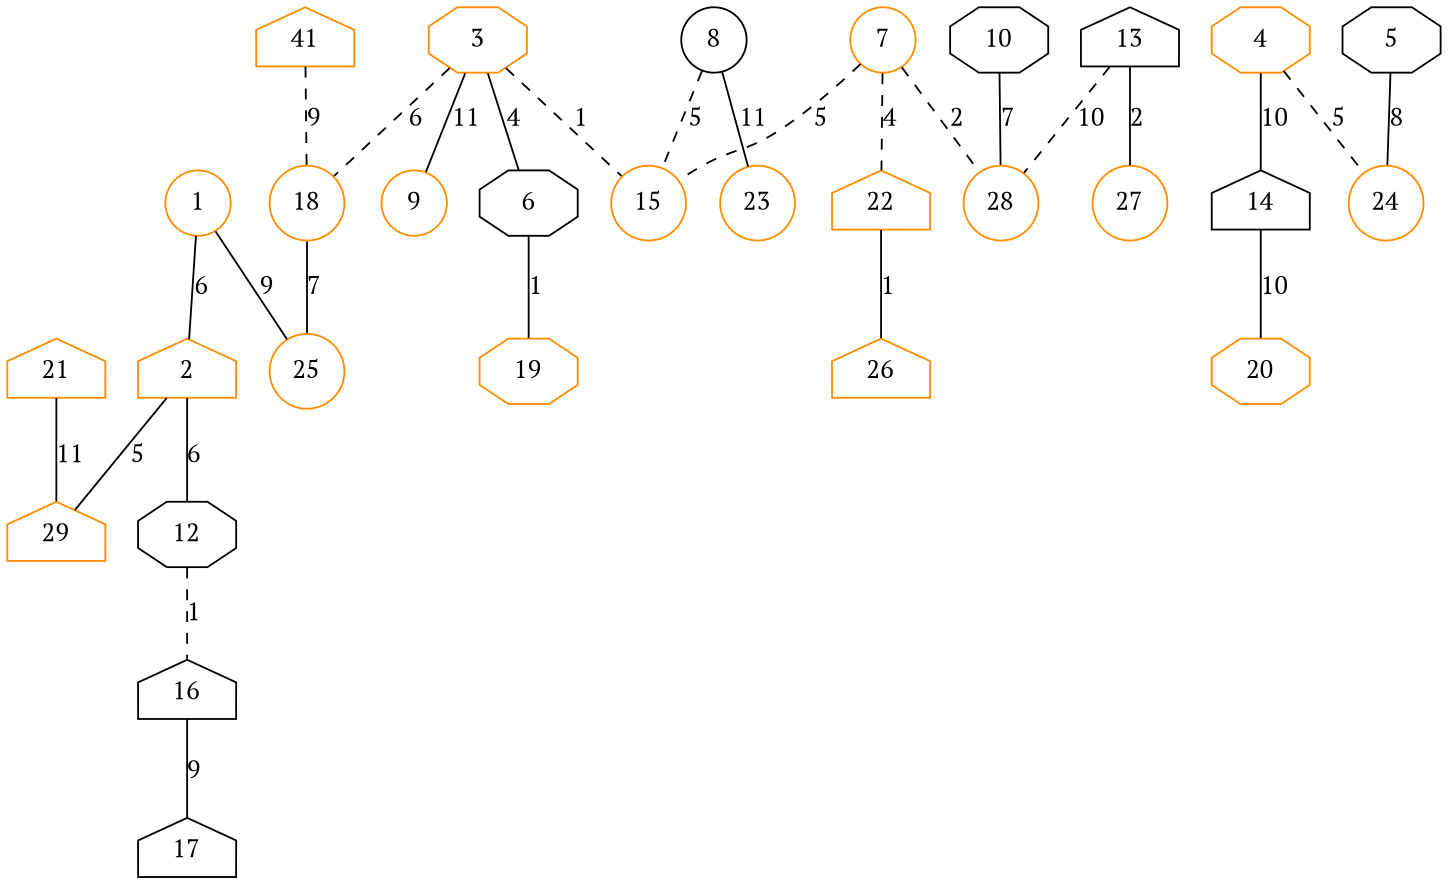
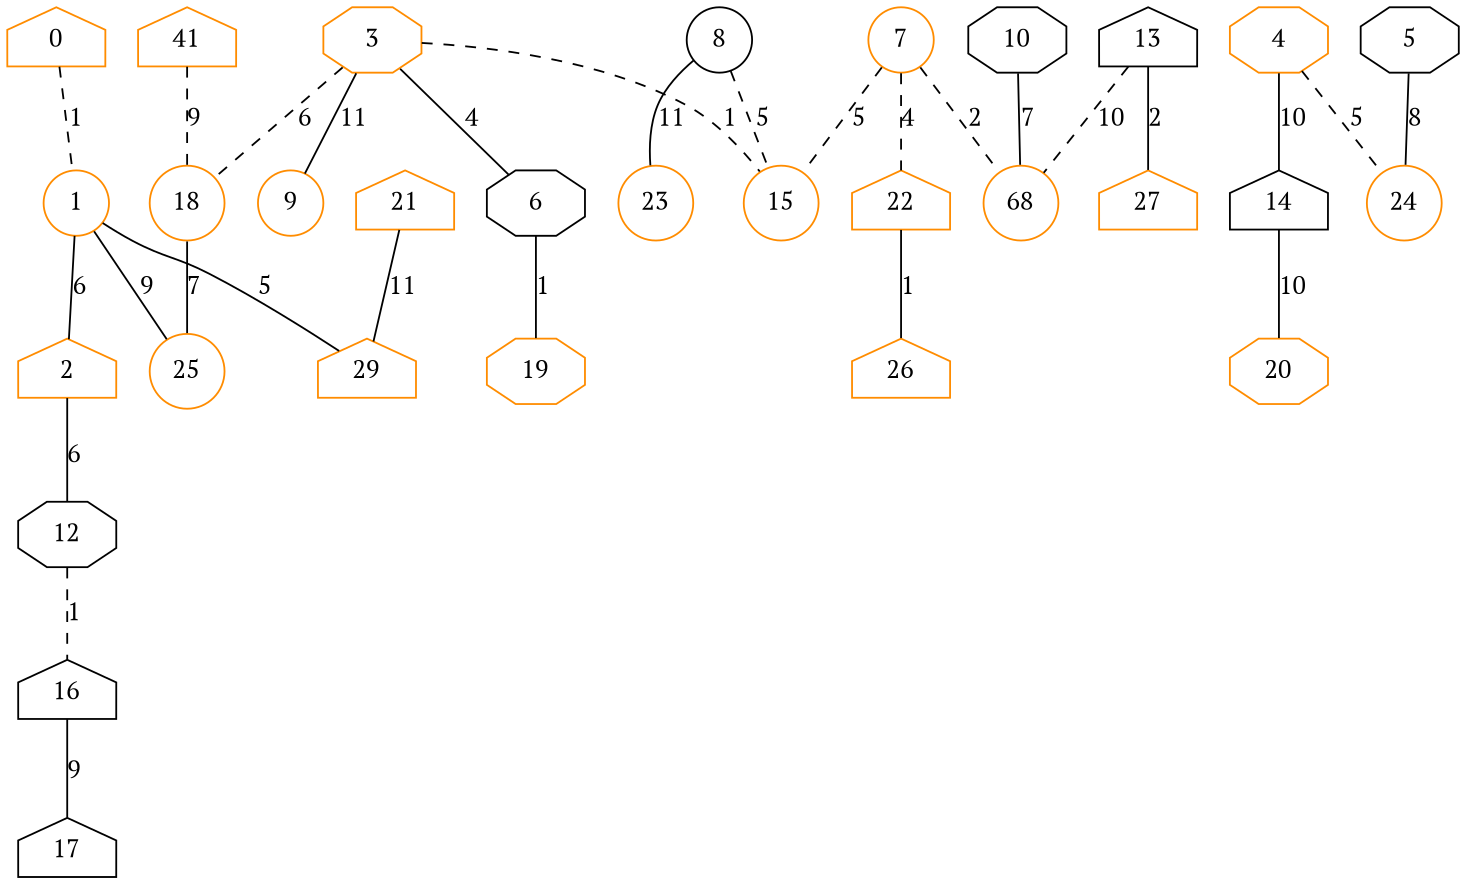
node "0": added
node "28": label "28" -> "68"
node "27": shape circle -> house
edge "2" -- "29": now "1" -- "29"
